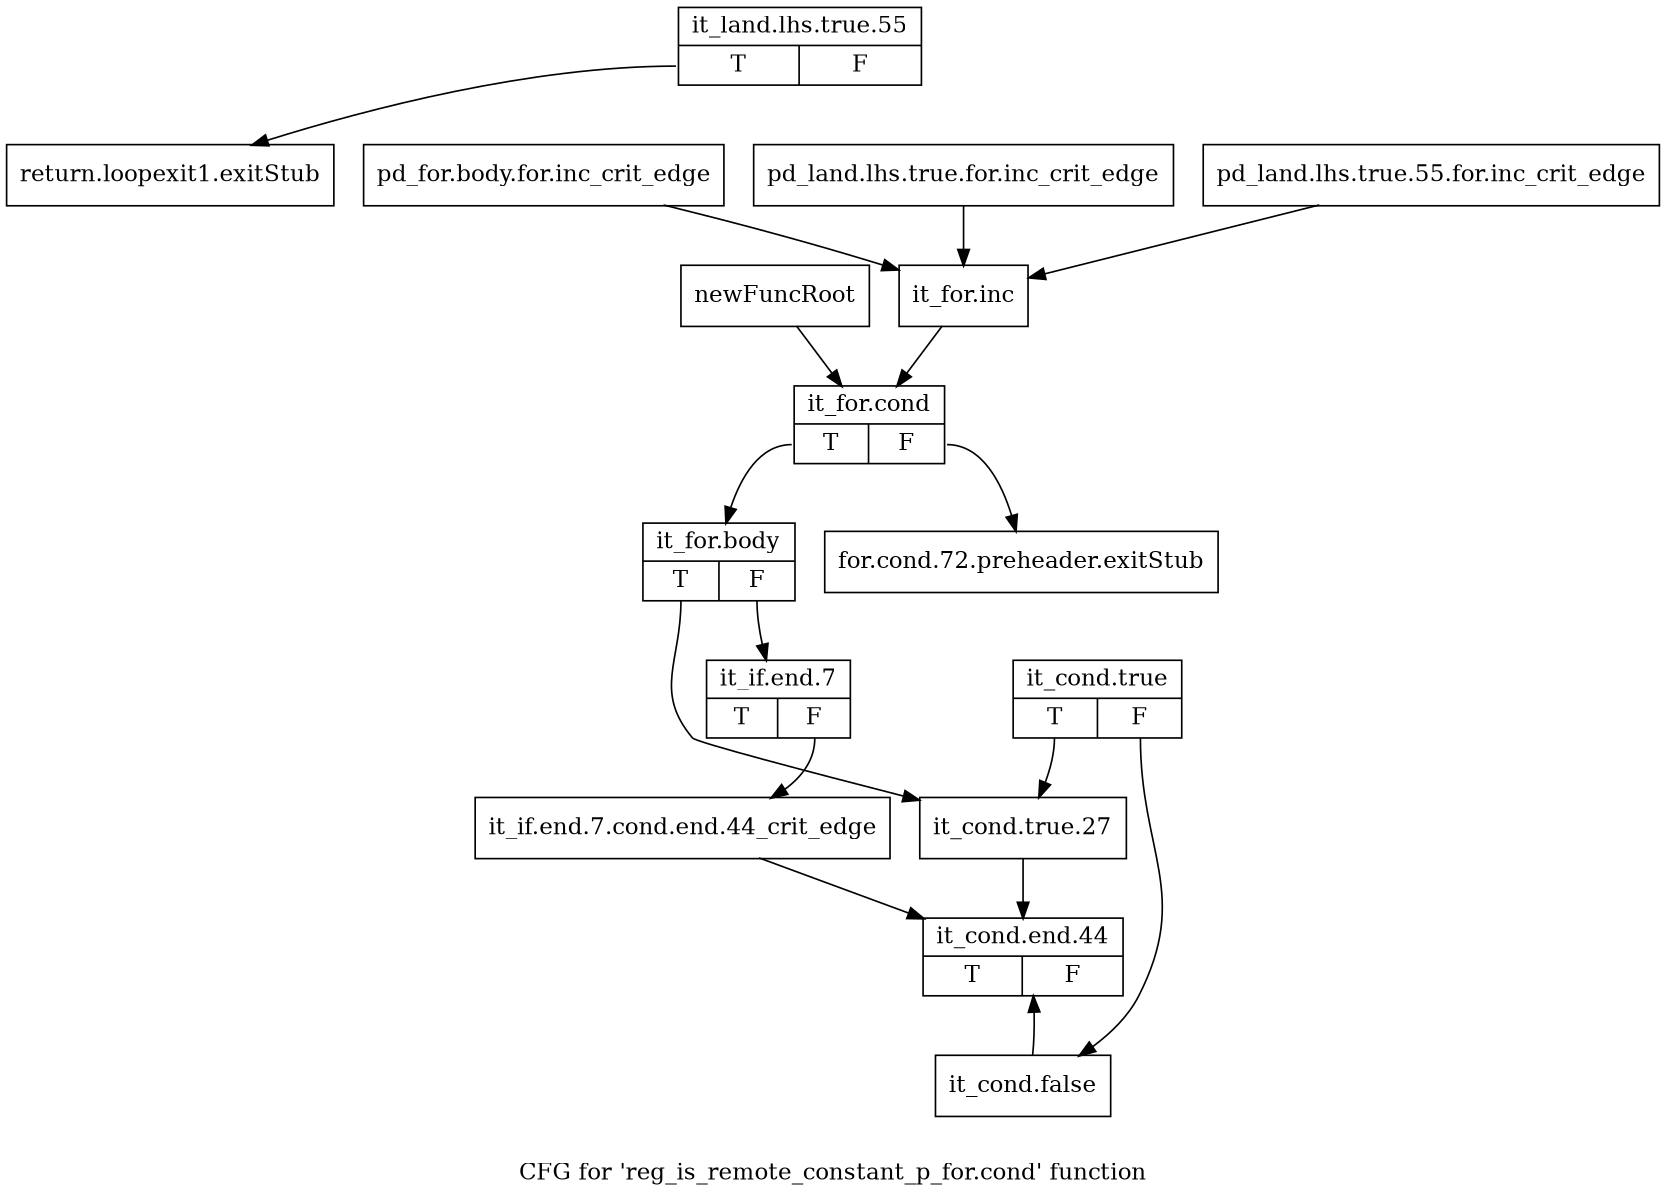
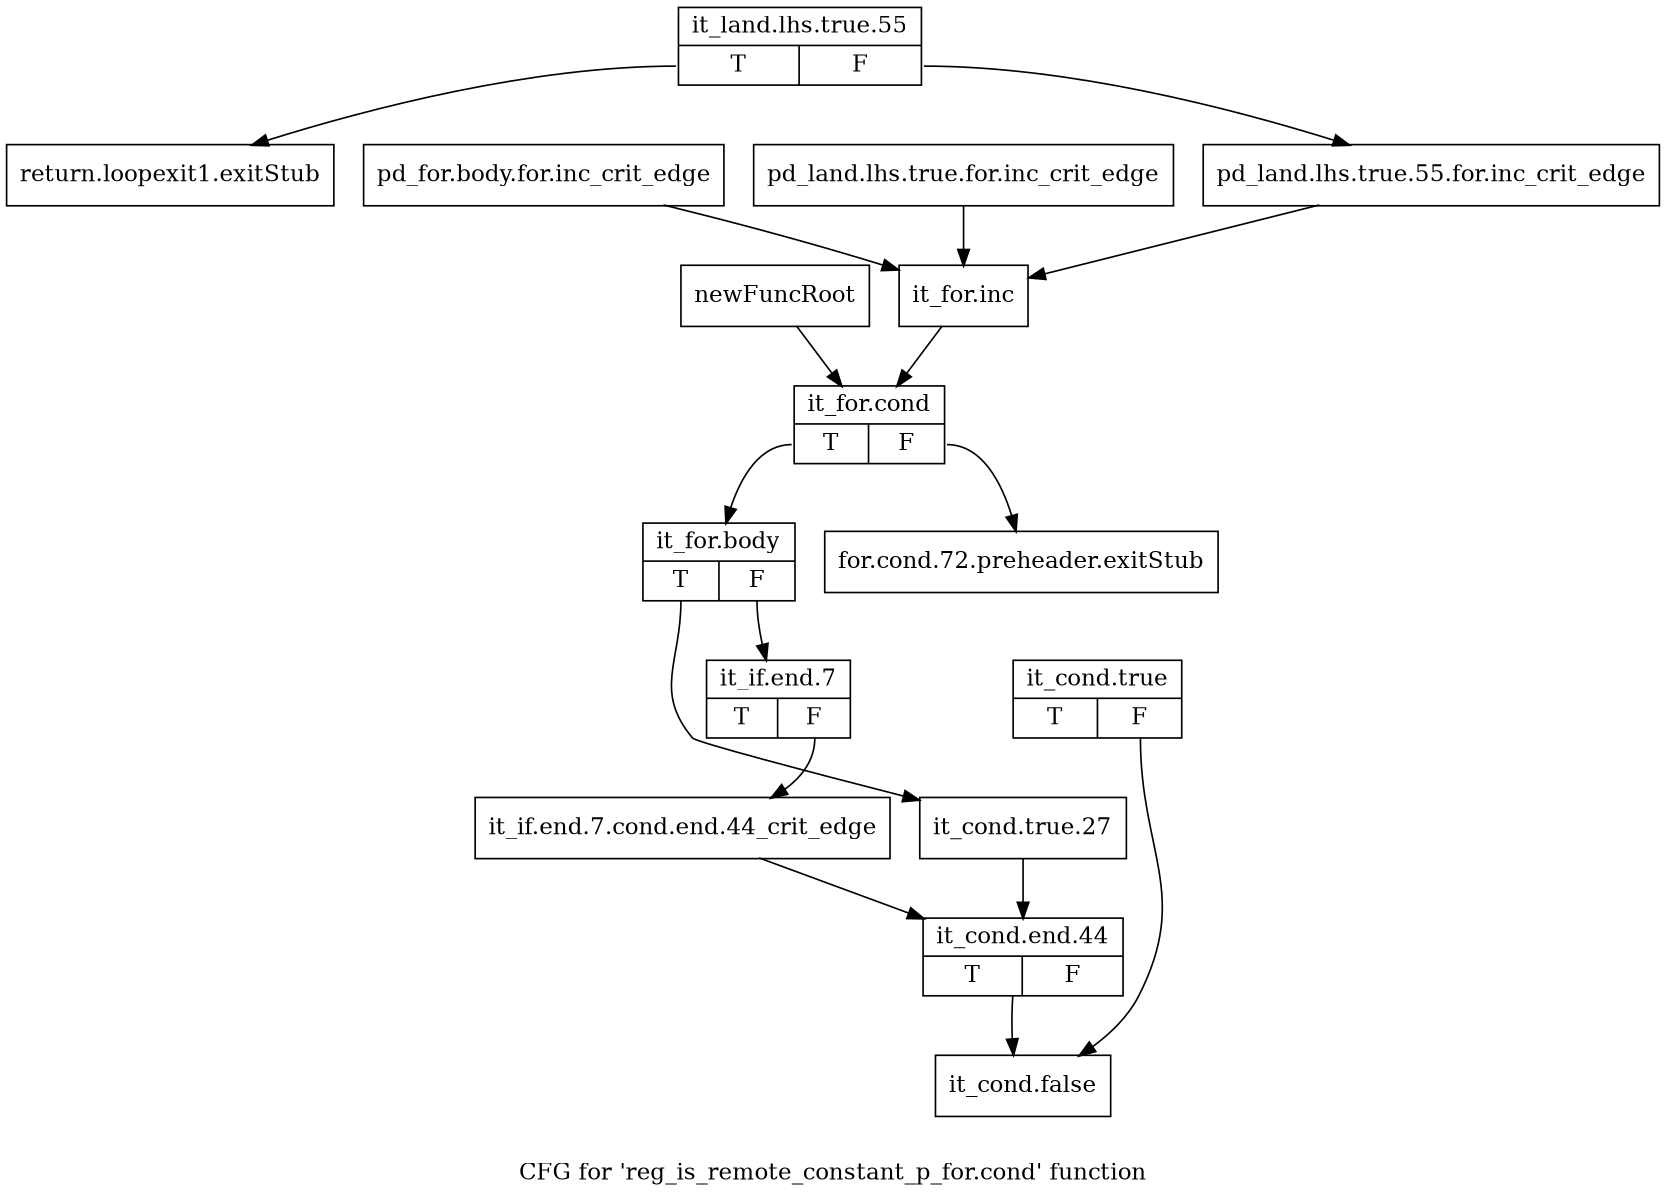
edge "it_land.lhs.true.55" -> "pd_land.lhs.true.55.for.inc_crit_edge": added
edge "it_cond.true" -> "it_cond.true.27": removed
edge "it_cond.false" -> "it_cond.end.44": reversed
